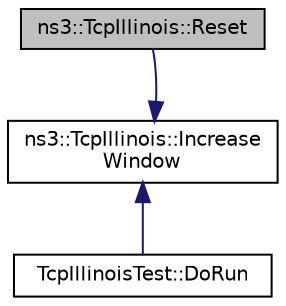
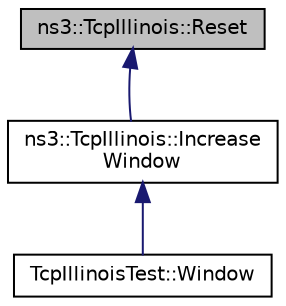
edge "ns3::TcpIllinois::Reset" -> "ns3::TcpIllinois::Increase Window": reversed
node "TcpIllinoisTest::DoRun": label "TcpIllinoisTest::DoRun" -> "TcpIllinoisTest::Window"
